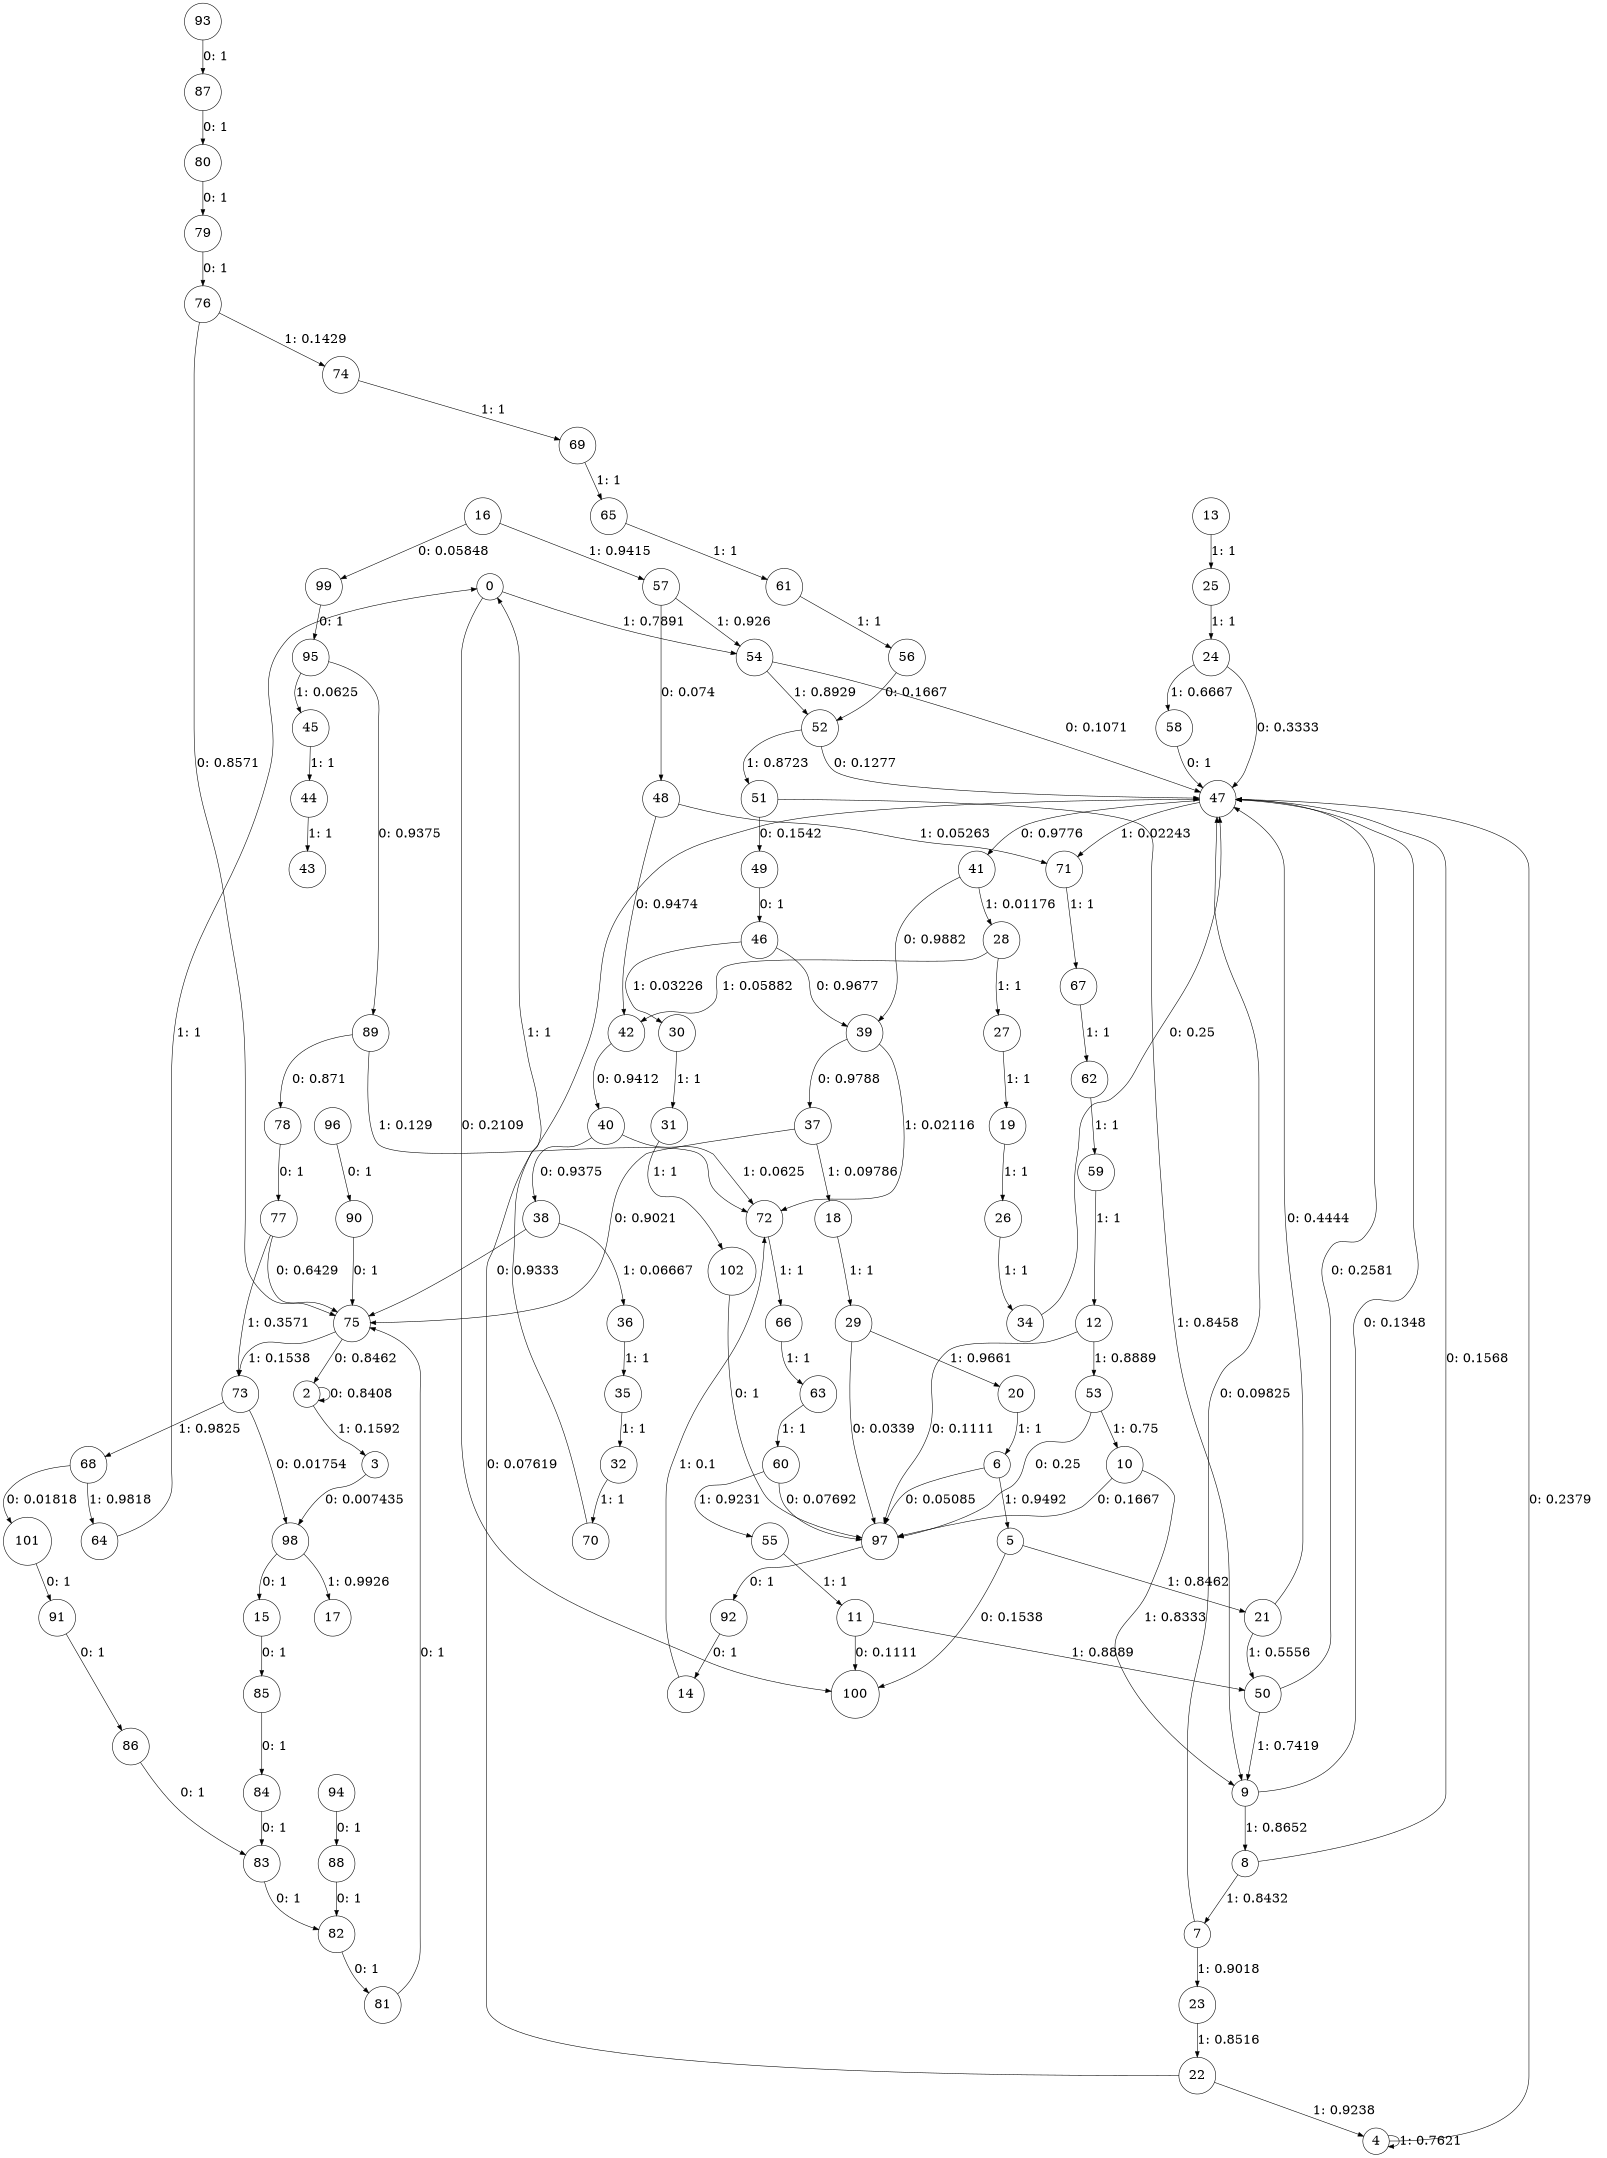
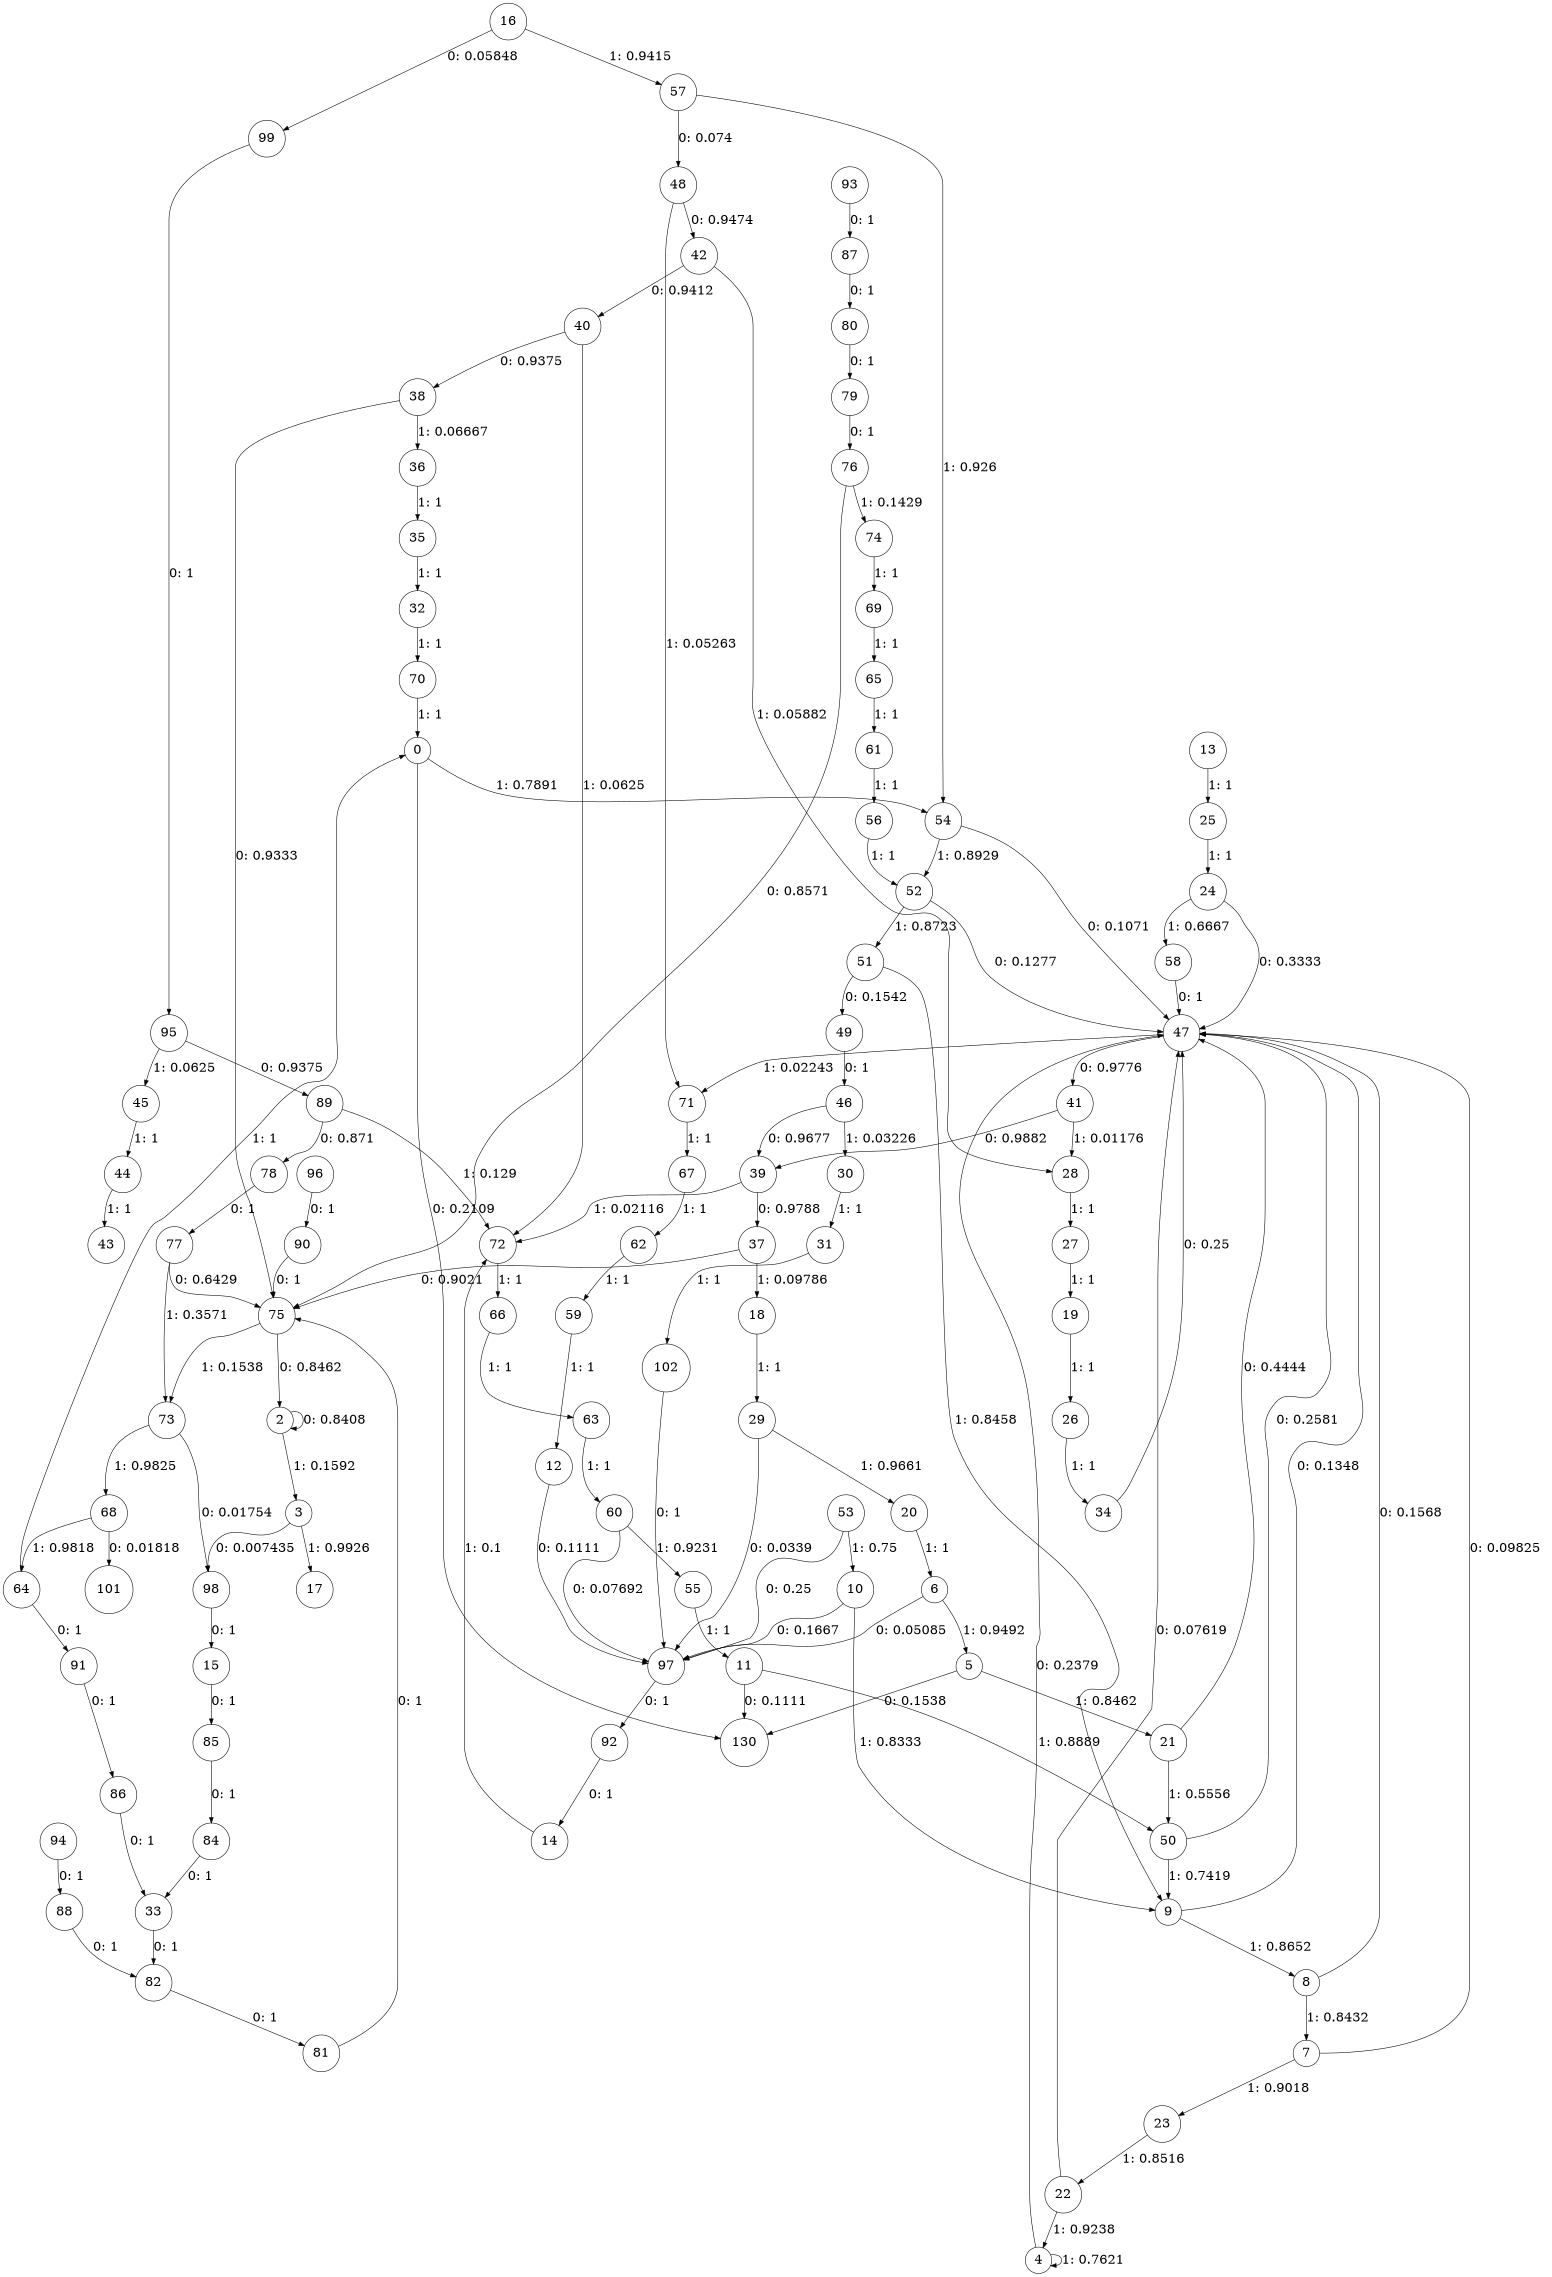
edge "56" -> "52": label "0: 0.1667   " -> "1: 1        "
edge "28" -> "42": reversed
edge "12" -> "53": removed, label "1: 0.8889"
edge "98" -> "17": now "3" -> "17"
edge "101" -> "91": now "64" -> "91"
node "100": label "100" -> "130"
node "83": label "83" -> "33"
